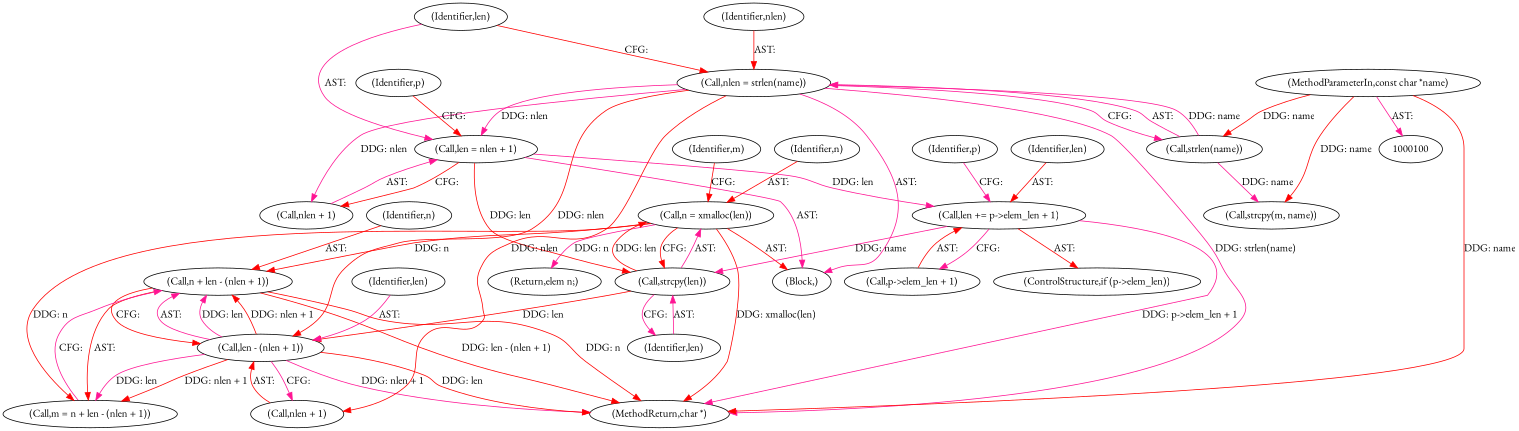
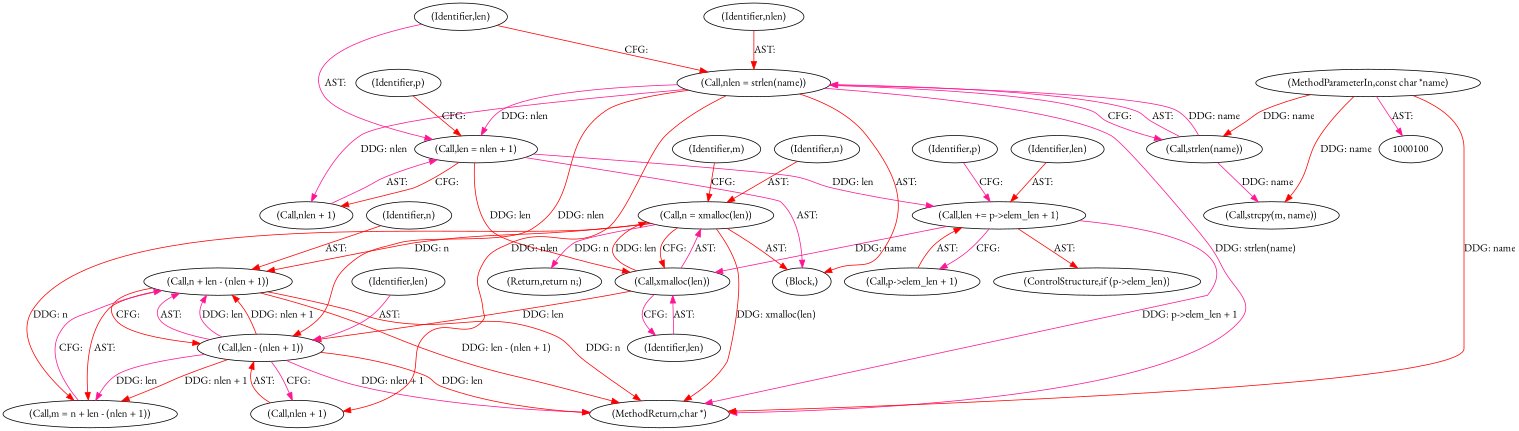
edge "(Call,nlen = strlen(name))" -> "(Block,)": color deeppink -> red
node "(Return,elem n;)": label "(Return,elem n;)" -> "(Return,return n;)"
node "(Call,strcpy(len))": label "(Call,strcpy(len))" -> "(Call,xmalloc(len))"
